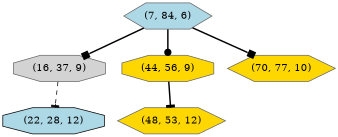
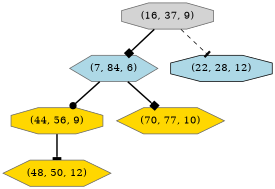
edge "(7, 84, 6)" -> "(16, 37, 9)": reversed
node "(48, 53, 12)": label "(48, 53, 12)" -> "(48, 50, 12)"
